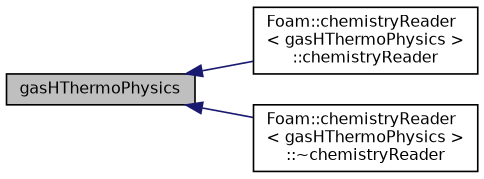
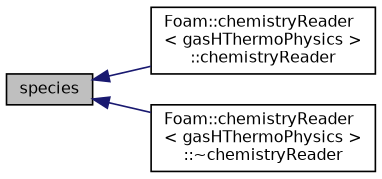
node "gasHThermoPhysics": label "gasHThermoPhysics" -> "species"
